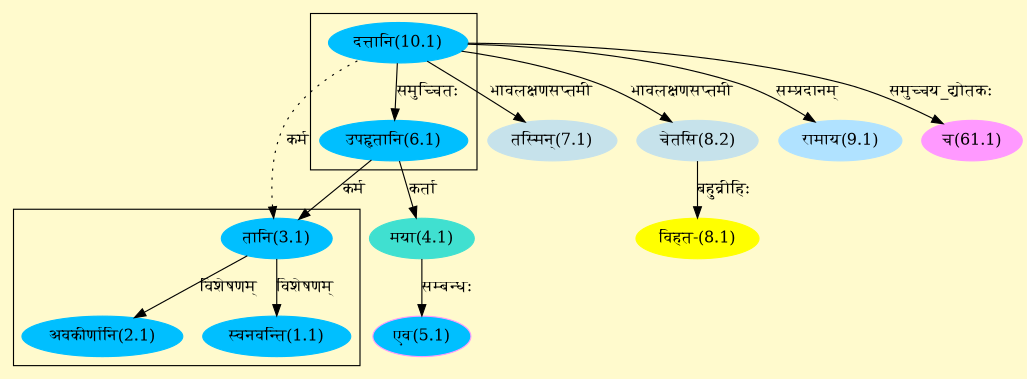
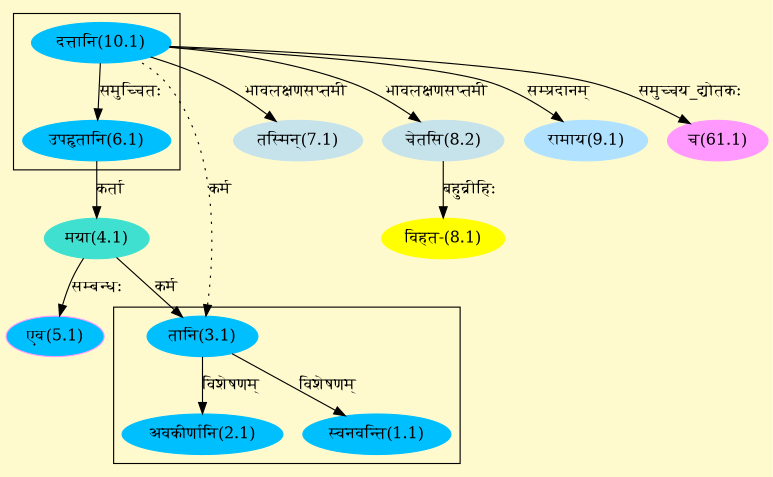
edge "उपहृतानि(6.1)" -> "तानि(3.1)": now "मया(4.1)" -> "तानि(3.1)"
